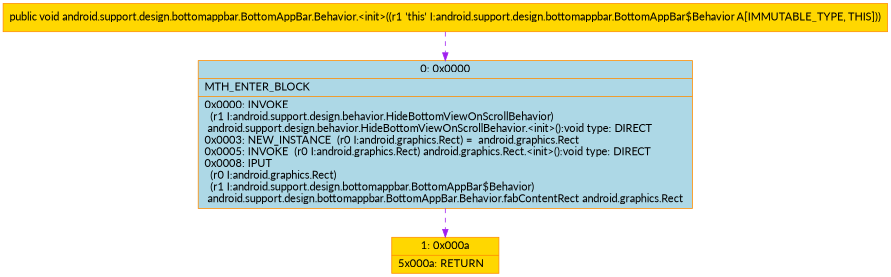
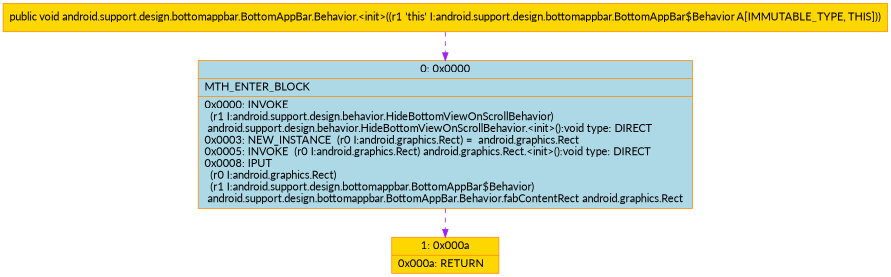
node "1: 0x000a": text "5x000a: RETURN" -> "0x000a: RETURN"
